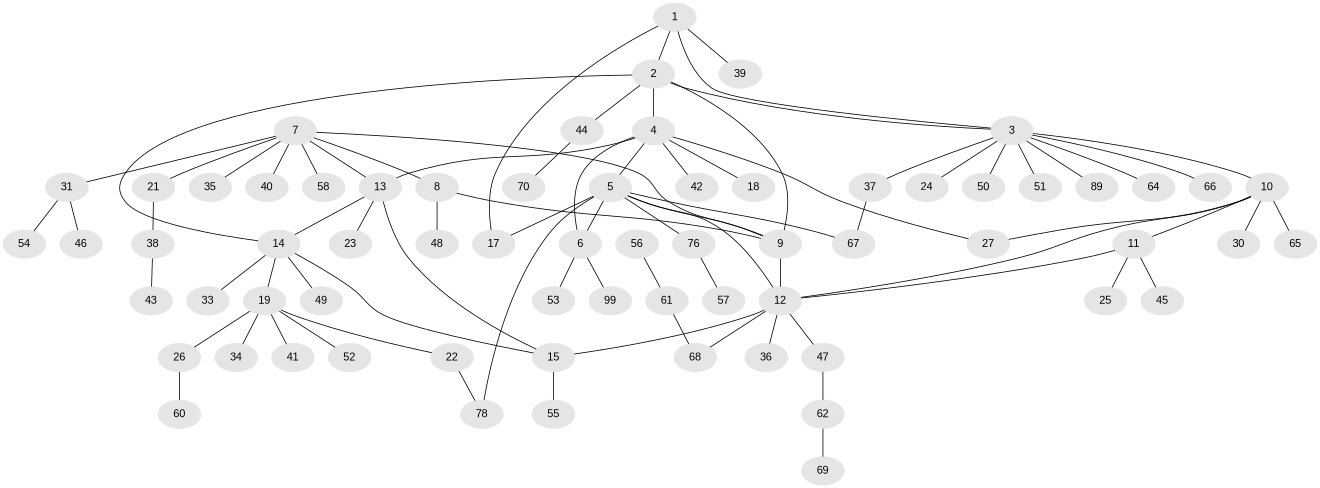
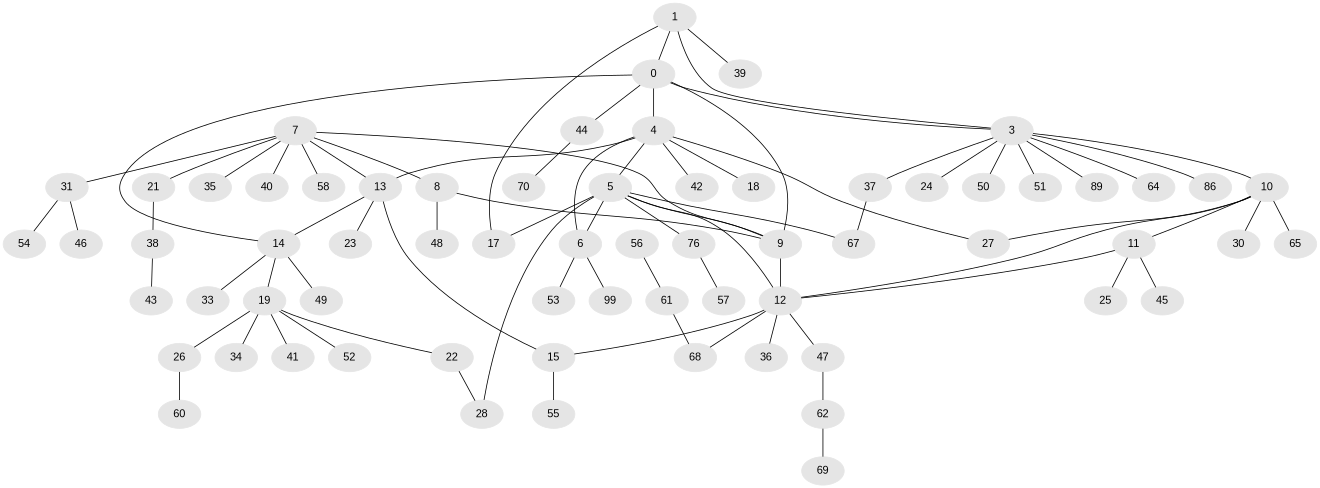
node "2": label "2" -> "0"
node "66": label "66" -> "86"
edge "14" -- "15": removed
node "78": label "78" -> "28"
